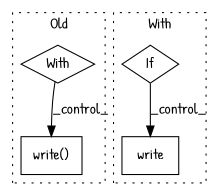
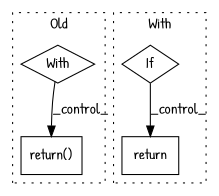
node "write()": label "write()" -> "return()"
node "write": label "write" -> "return"
